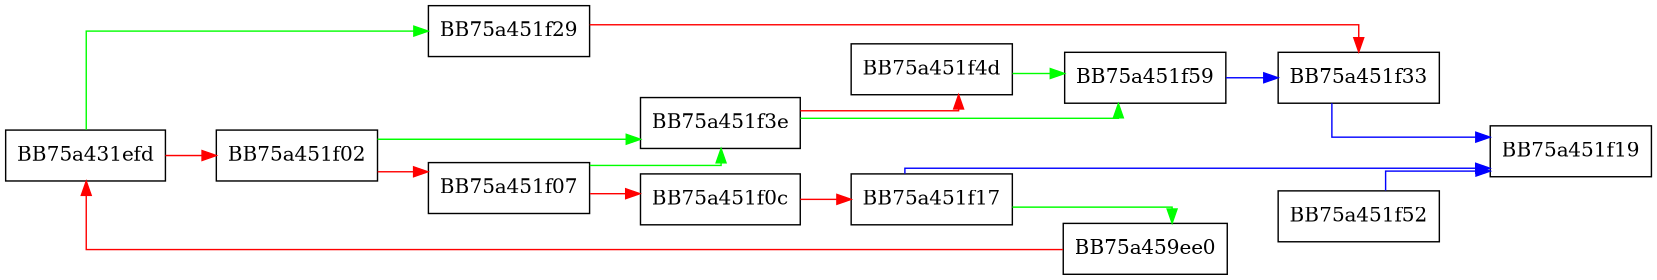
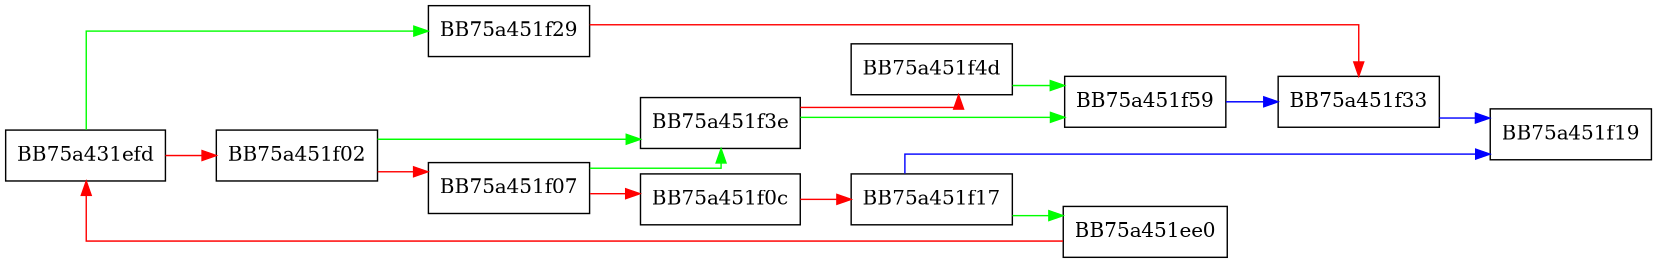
node "BB75a451f52": removed
node "BB75a459ee0": label "BB75a459ee0" -> "BB75a451ee0"
